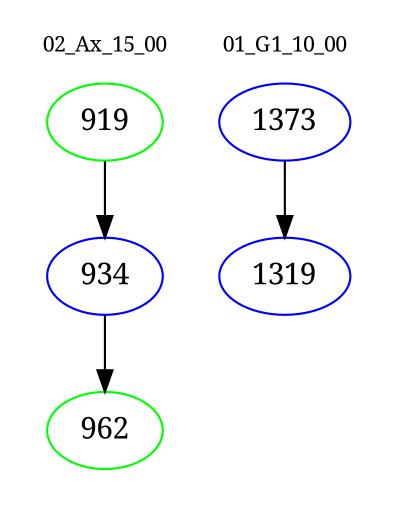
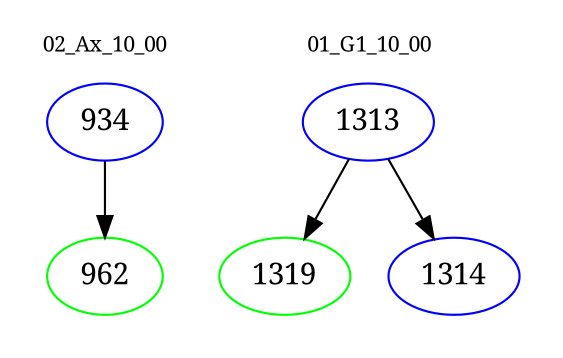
cluster "02_Ax_15_00": label "02_Ax_15_00" -> "02_Ax_10_00"
node "919": removed
node "1373": label "1373" -> "1313"
node "1319": color blue -> green
node "1314": added
